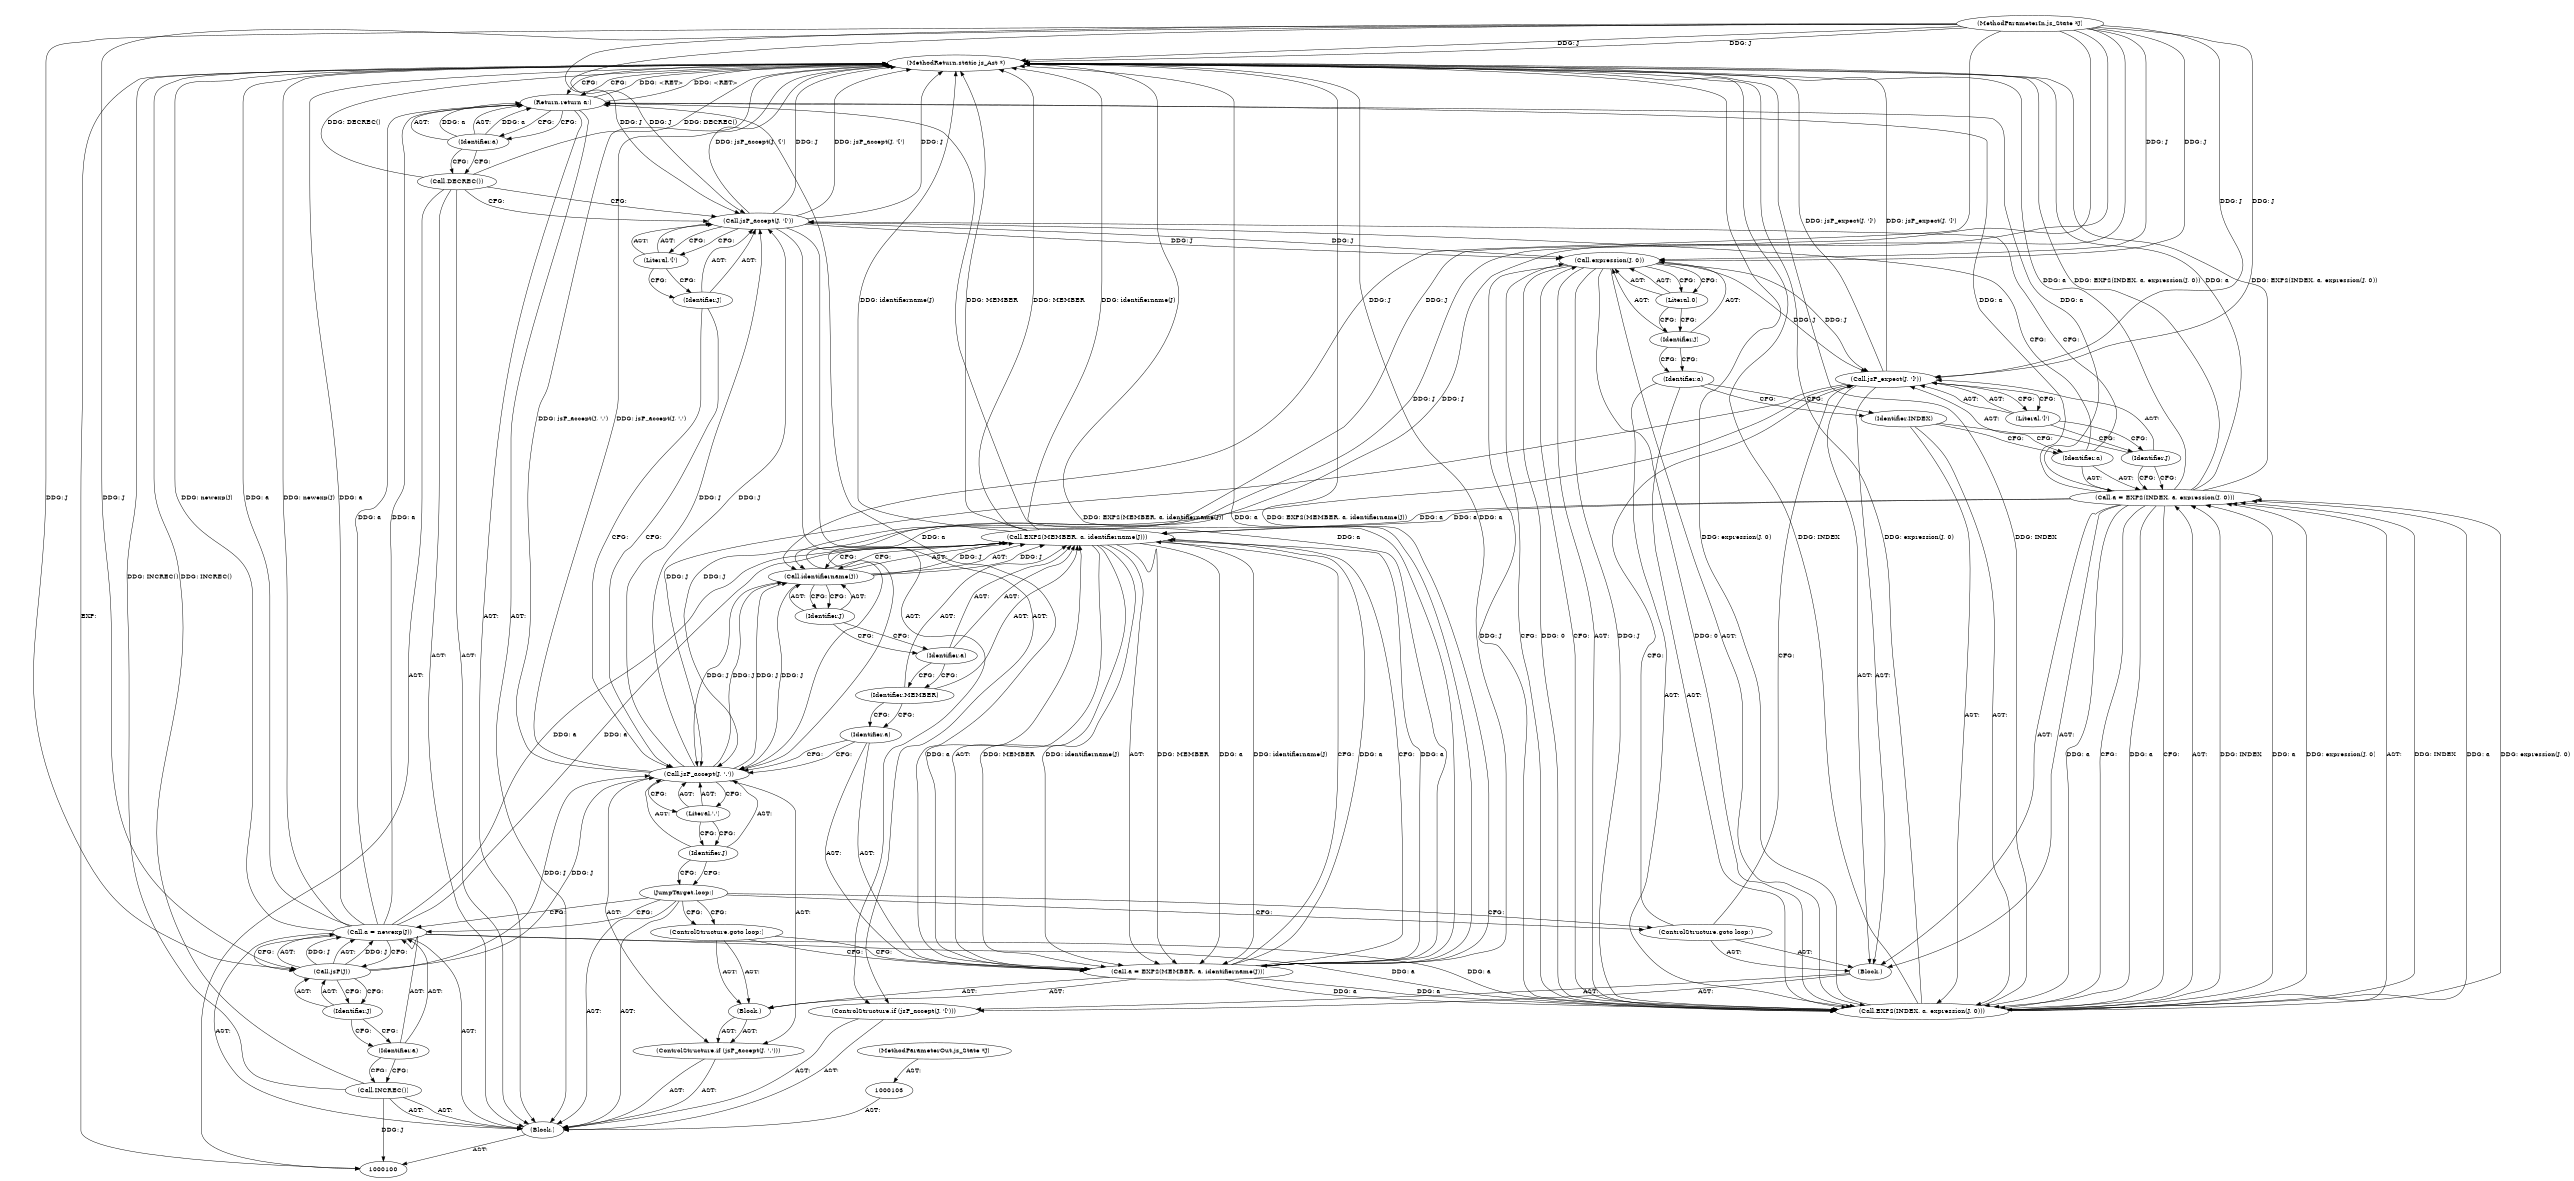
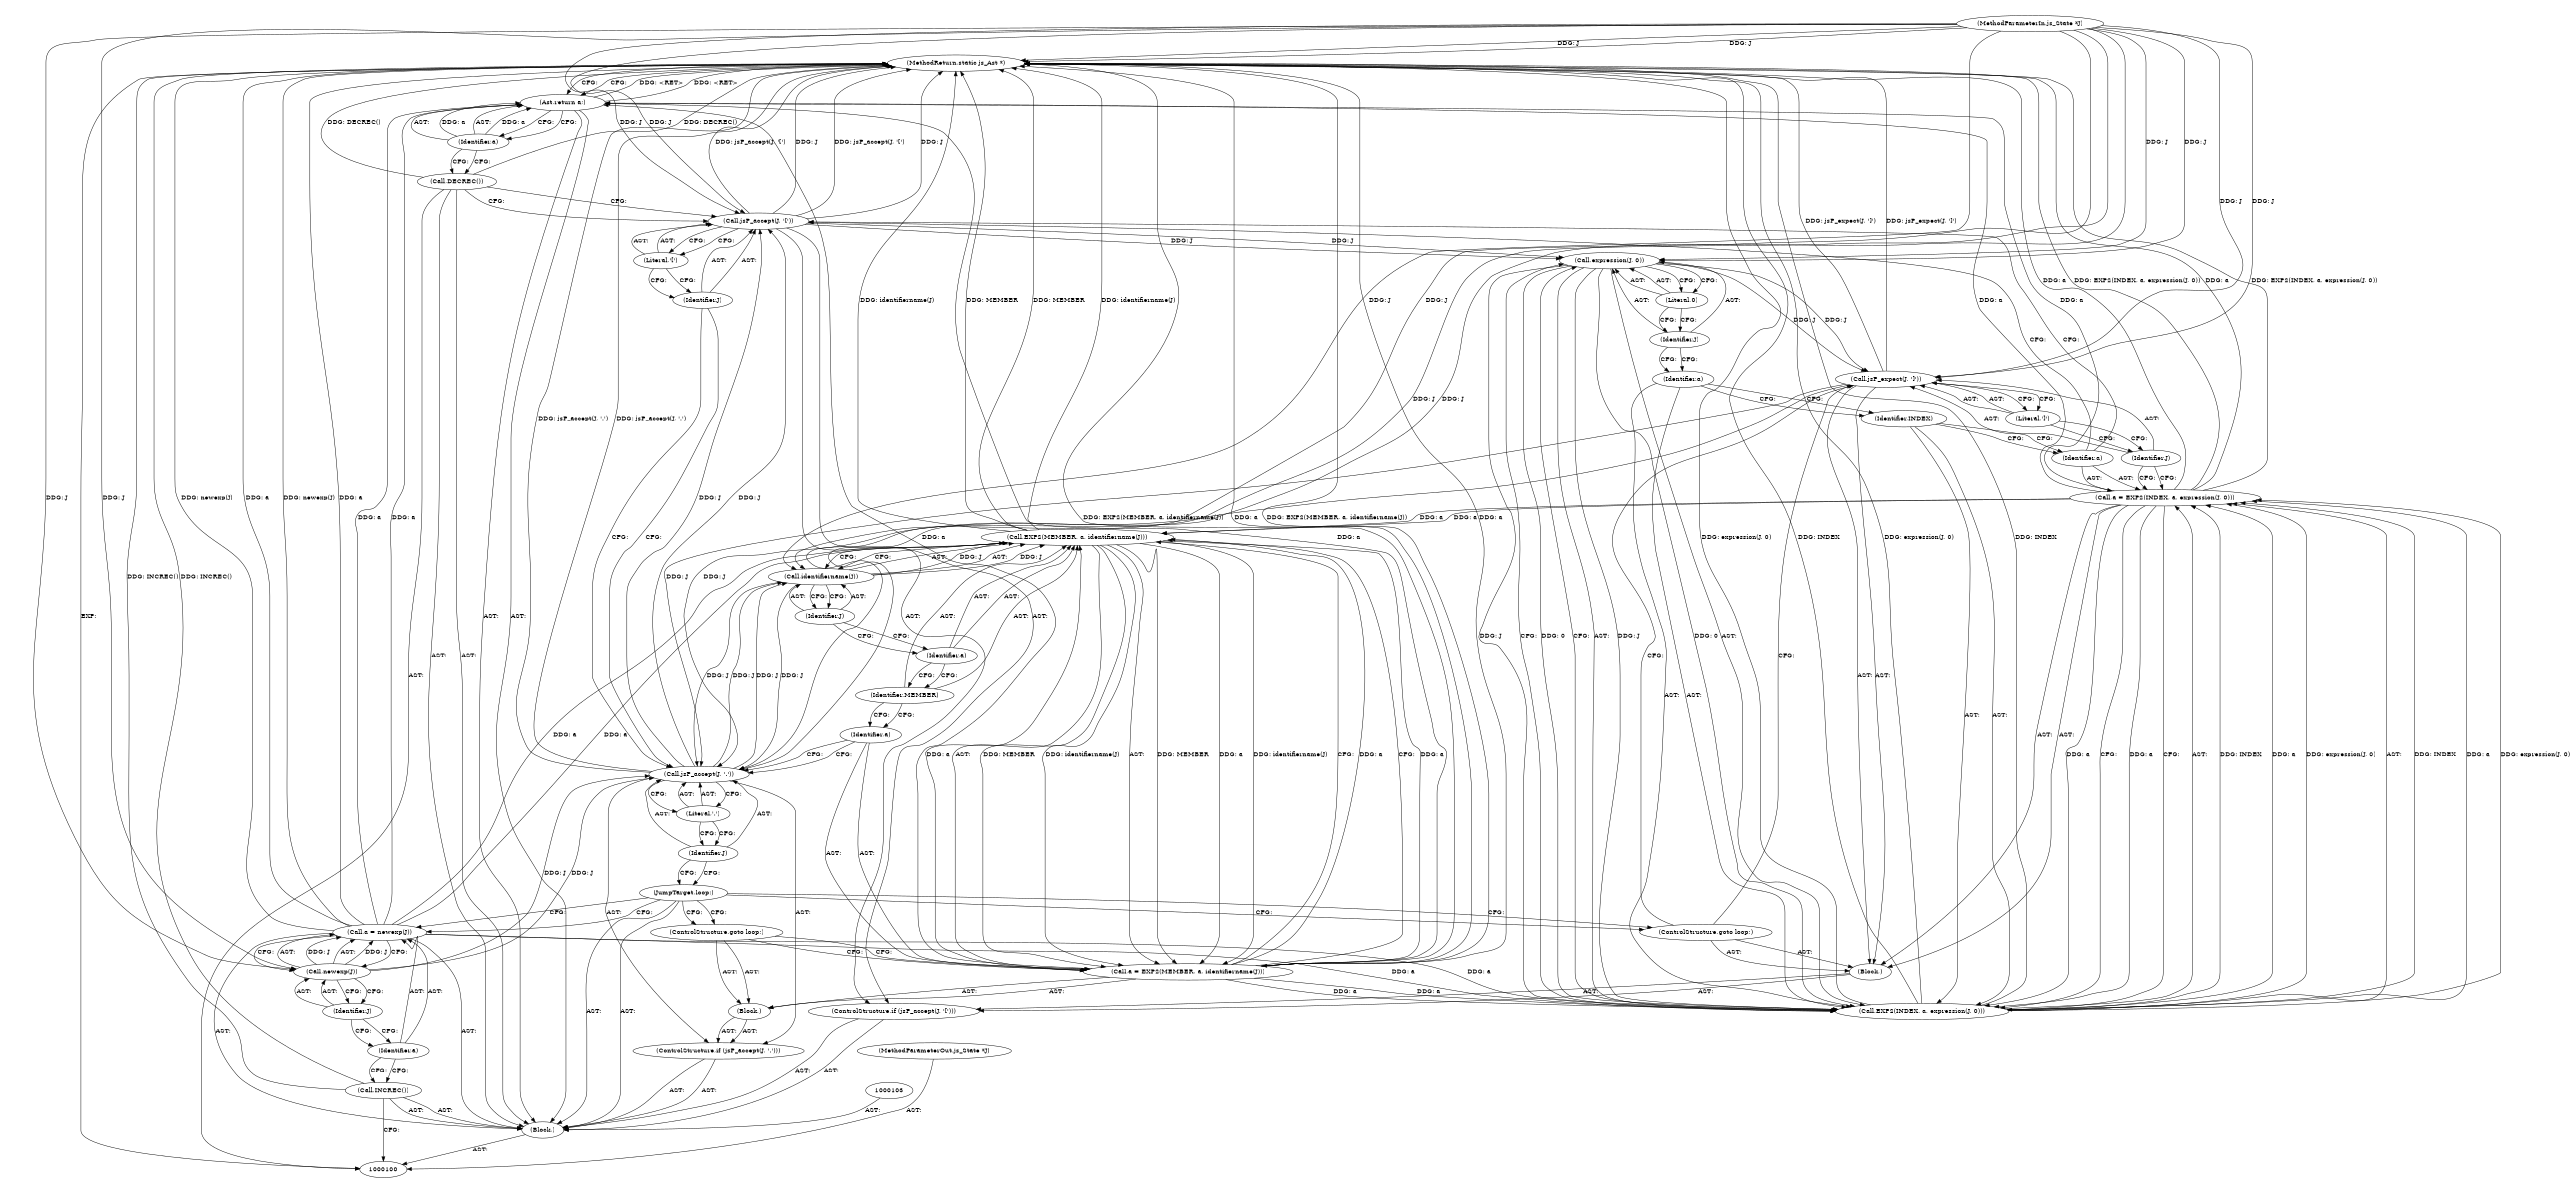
node "(Return,return a;)": label "(Return,return a;)" -> "(Ast,return a;)"
node "(Call,jsP(J))": label "(Call,jsP(J))" -> "(Call,newexp(J))"
edge "(MethodParameterOut,js_State *J)" -> "1000103": now "(MethodParameterOut,js_State *J)" -> "1000100"
edge "(Call,INCREC())" -> "1000100": label "DDG: J" -> "CFG: "
